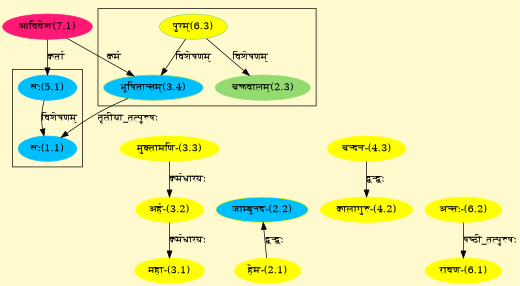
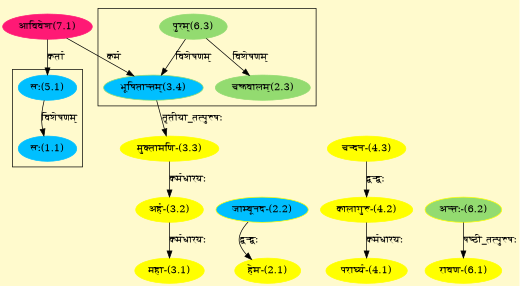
node "पुरम्(6.3)": fillcolor #ffff00 -> #93db70
edge "भूषितान्तम्(3.4)" -> "सः(1.1)": now "भूषितान्तम्(3.4)" -> "मुक्तामणि-(3.3)"
node "अन्तः-(6.2)": fillcolor #ffff00 -> #93db70
edge "हेम-(2.1)" -> "जाम्बूनद-(2.2)": reversed
node "परार्घ्य-(4.1)": added
